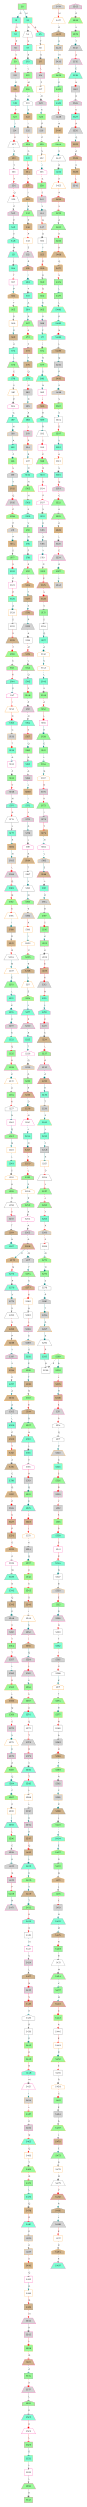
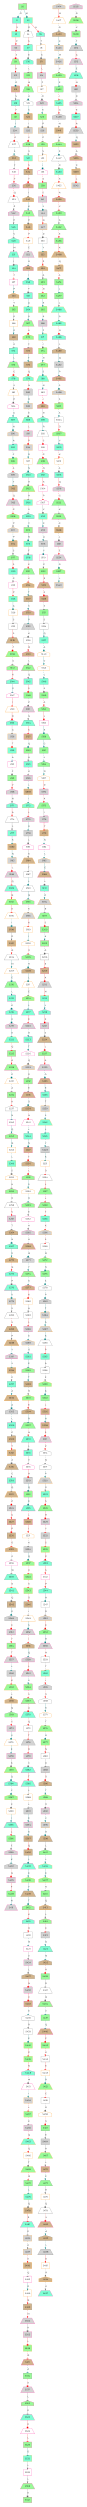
edge "S268" -> "S270": now "S267" -> "S270"
edge "S299" -> "S296": reversed
